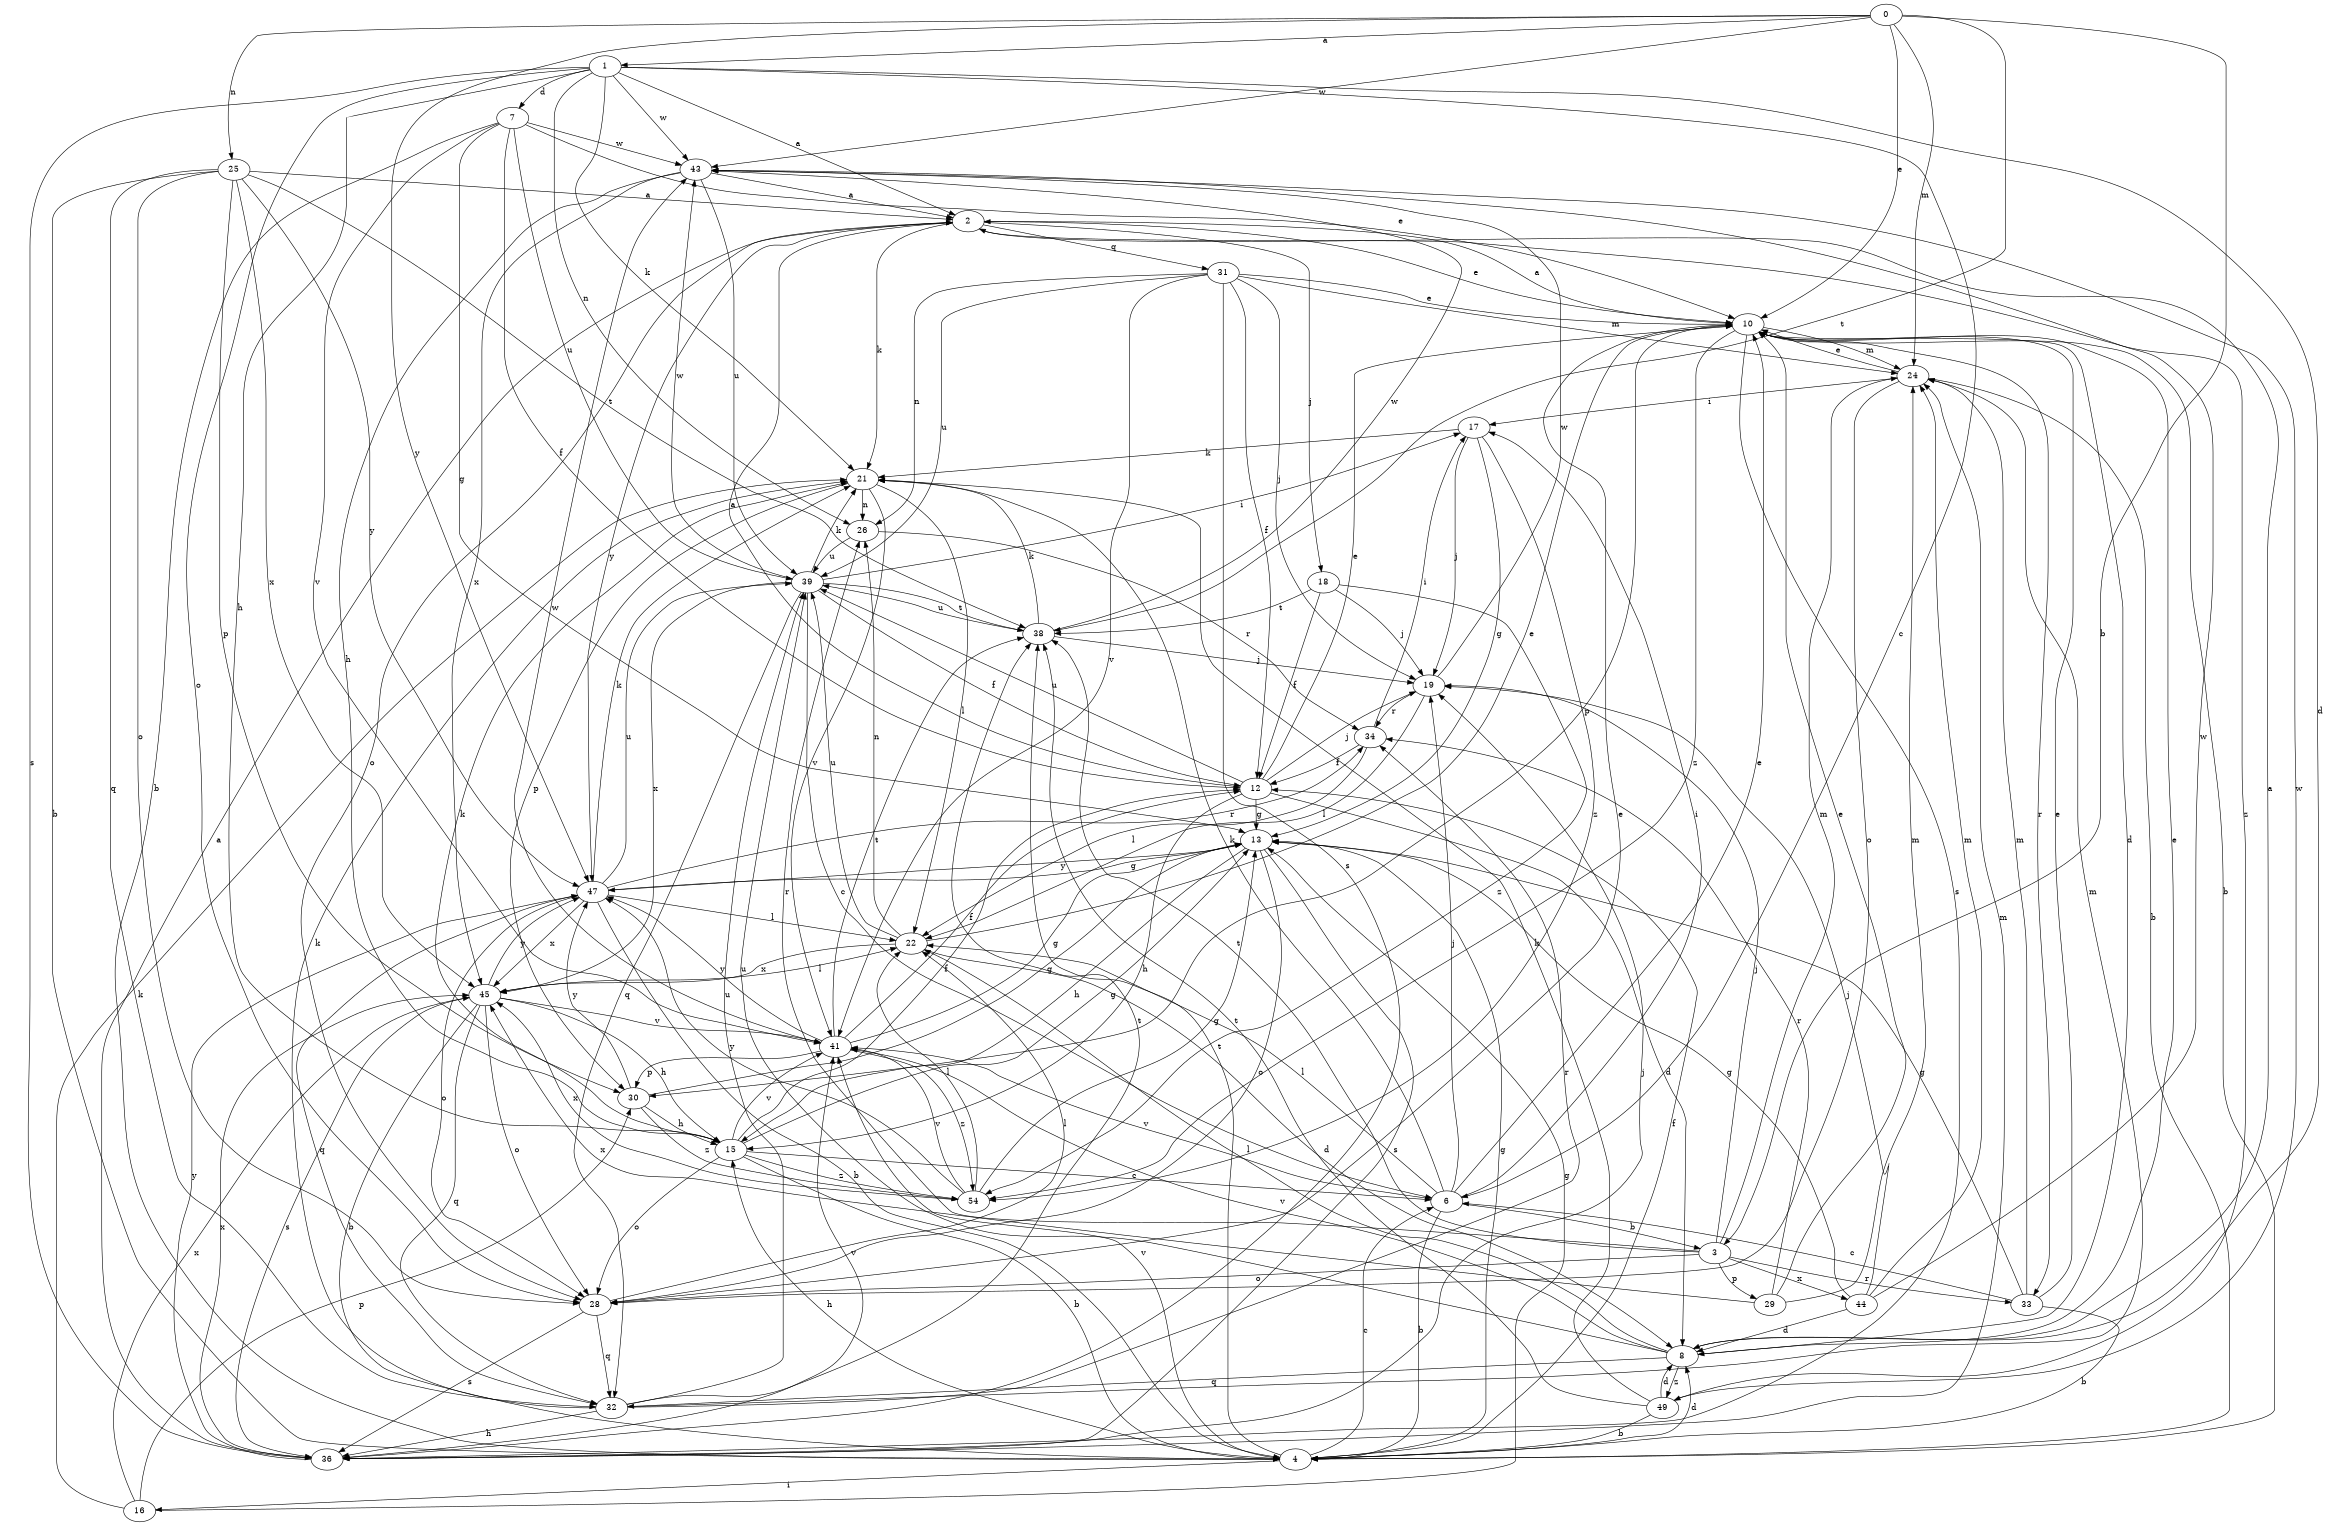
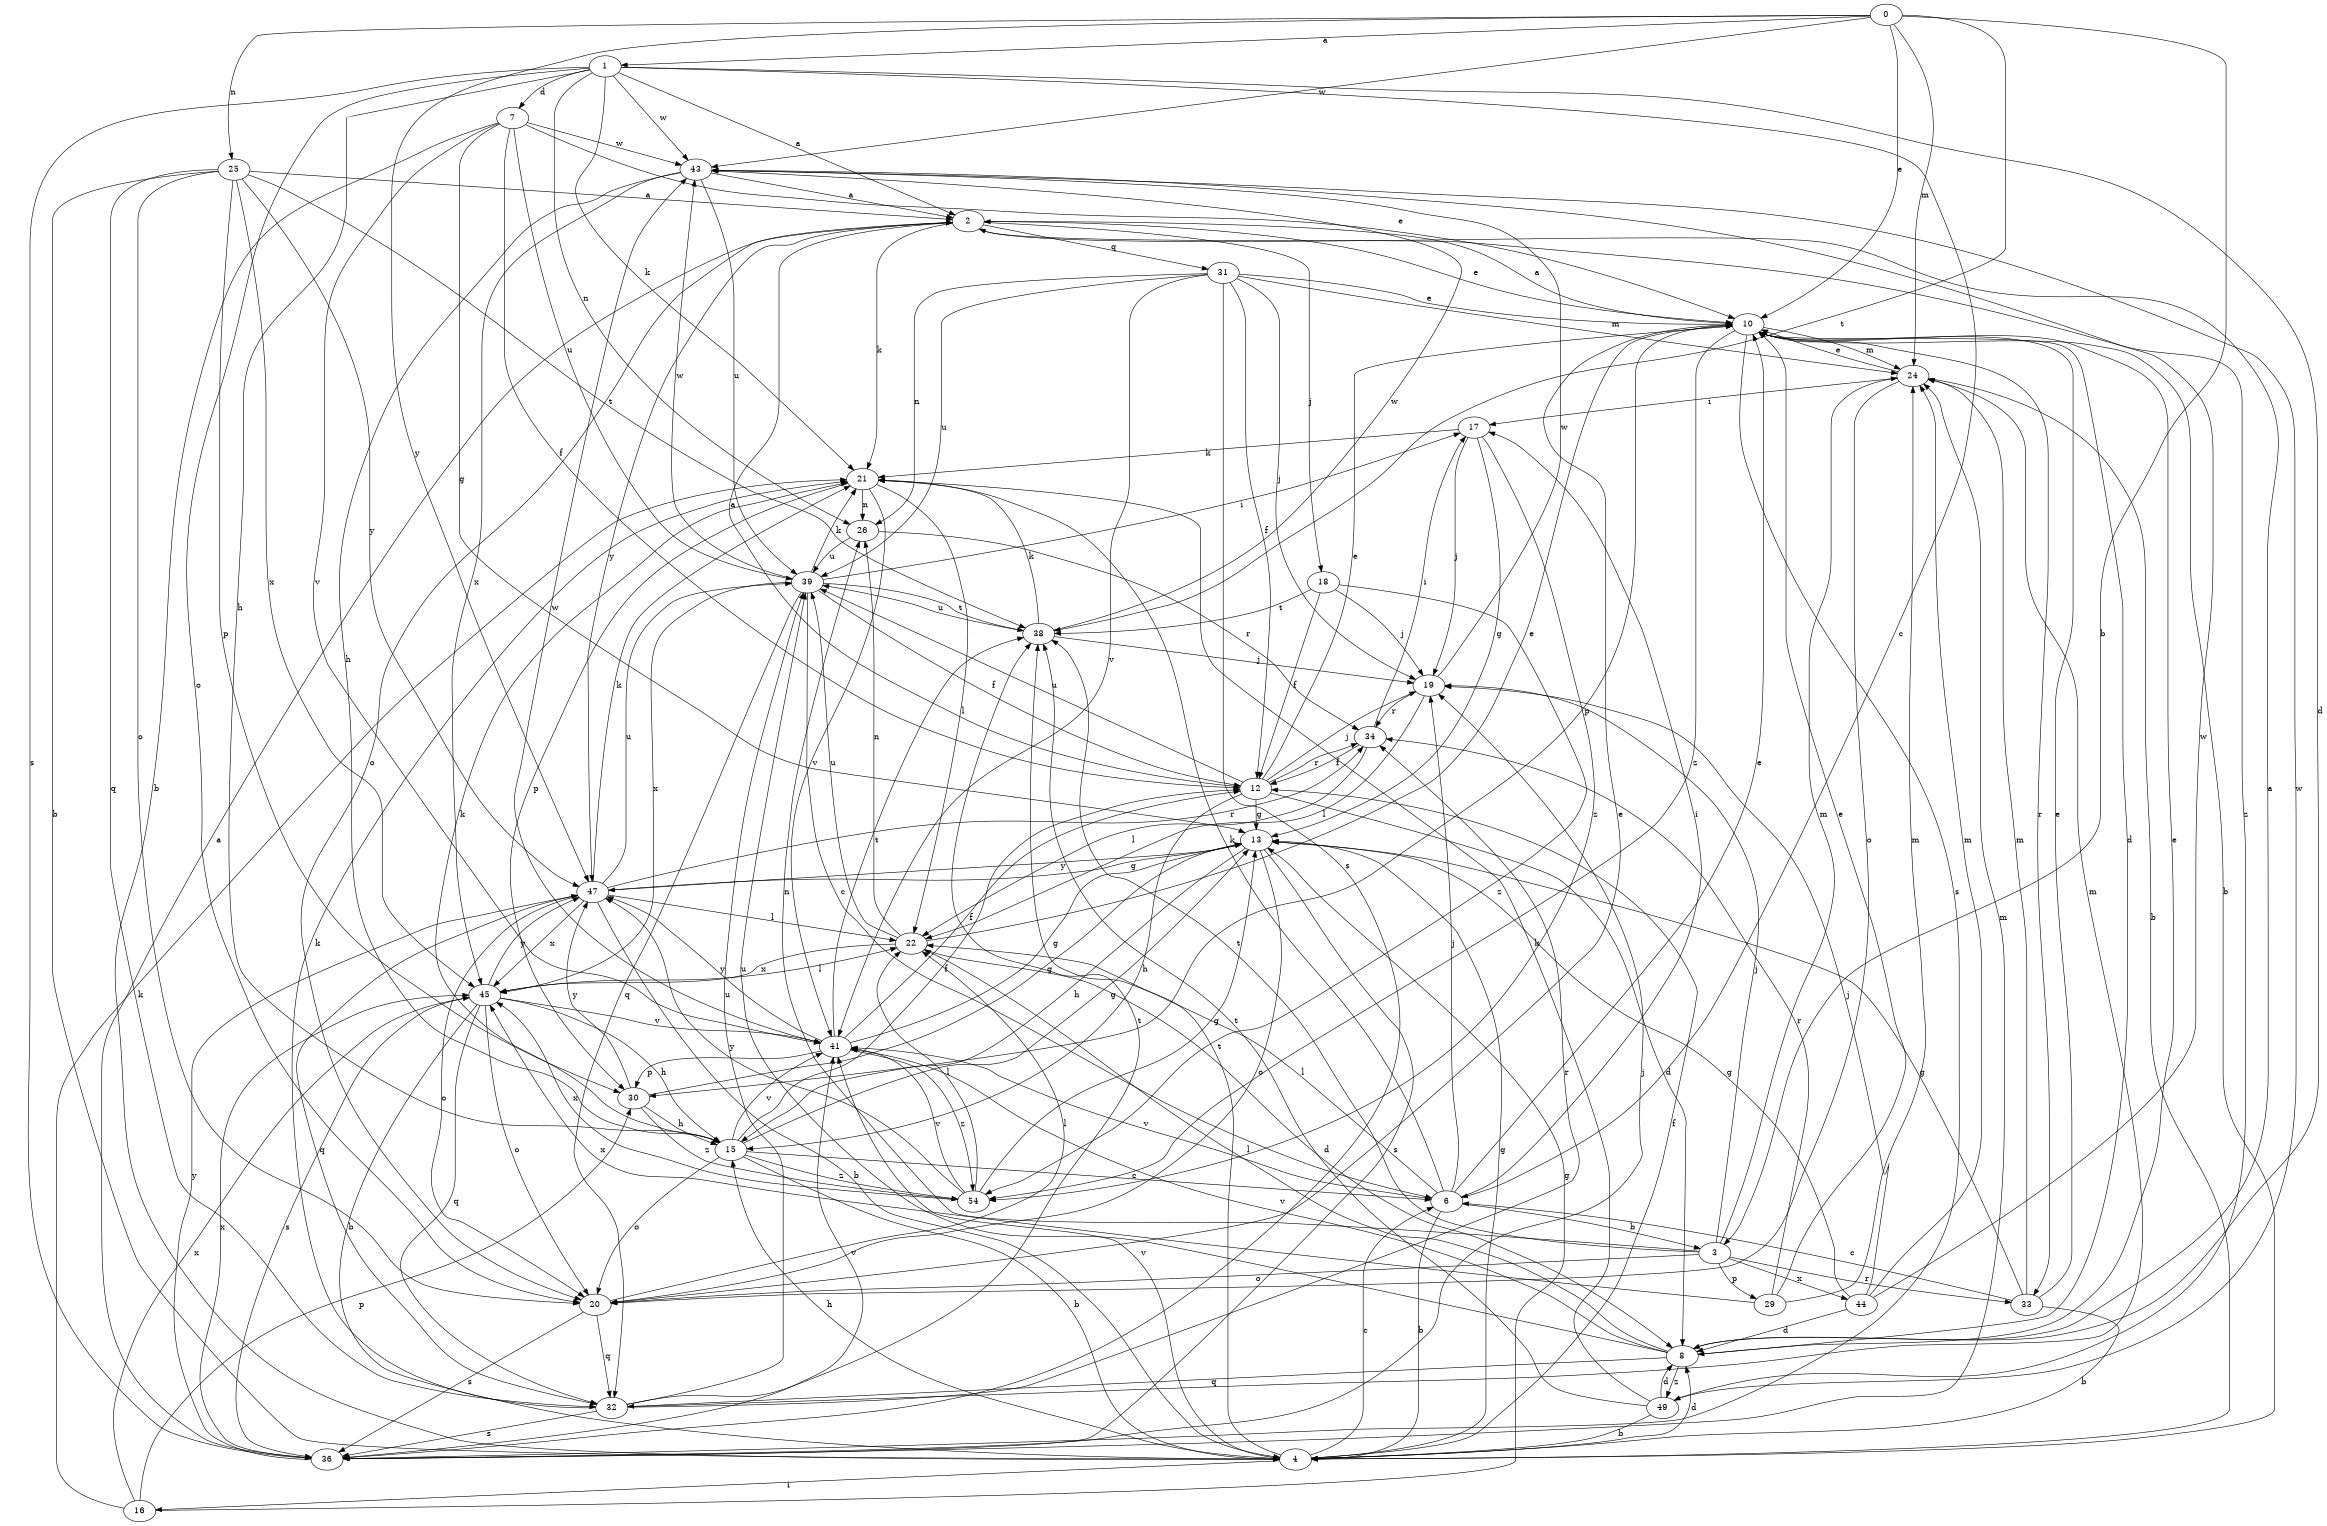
edge "12" -> "34": added, label "r"
edge "3" -> "26": label "r" -> "n"
node "28": label "28" -> "20"
edge "32" -> "36": label "h" -> "s"
